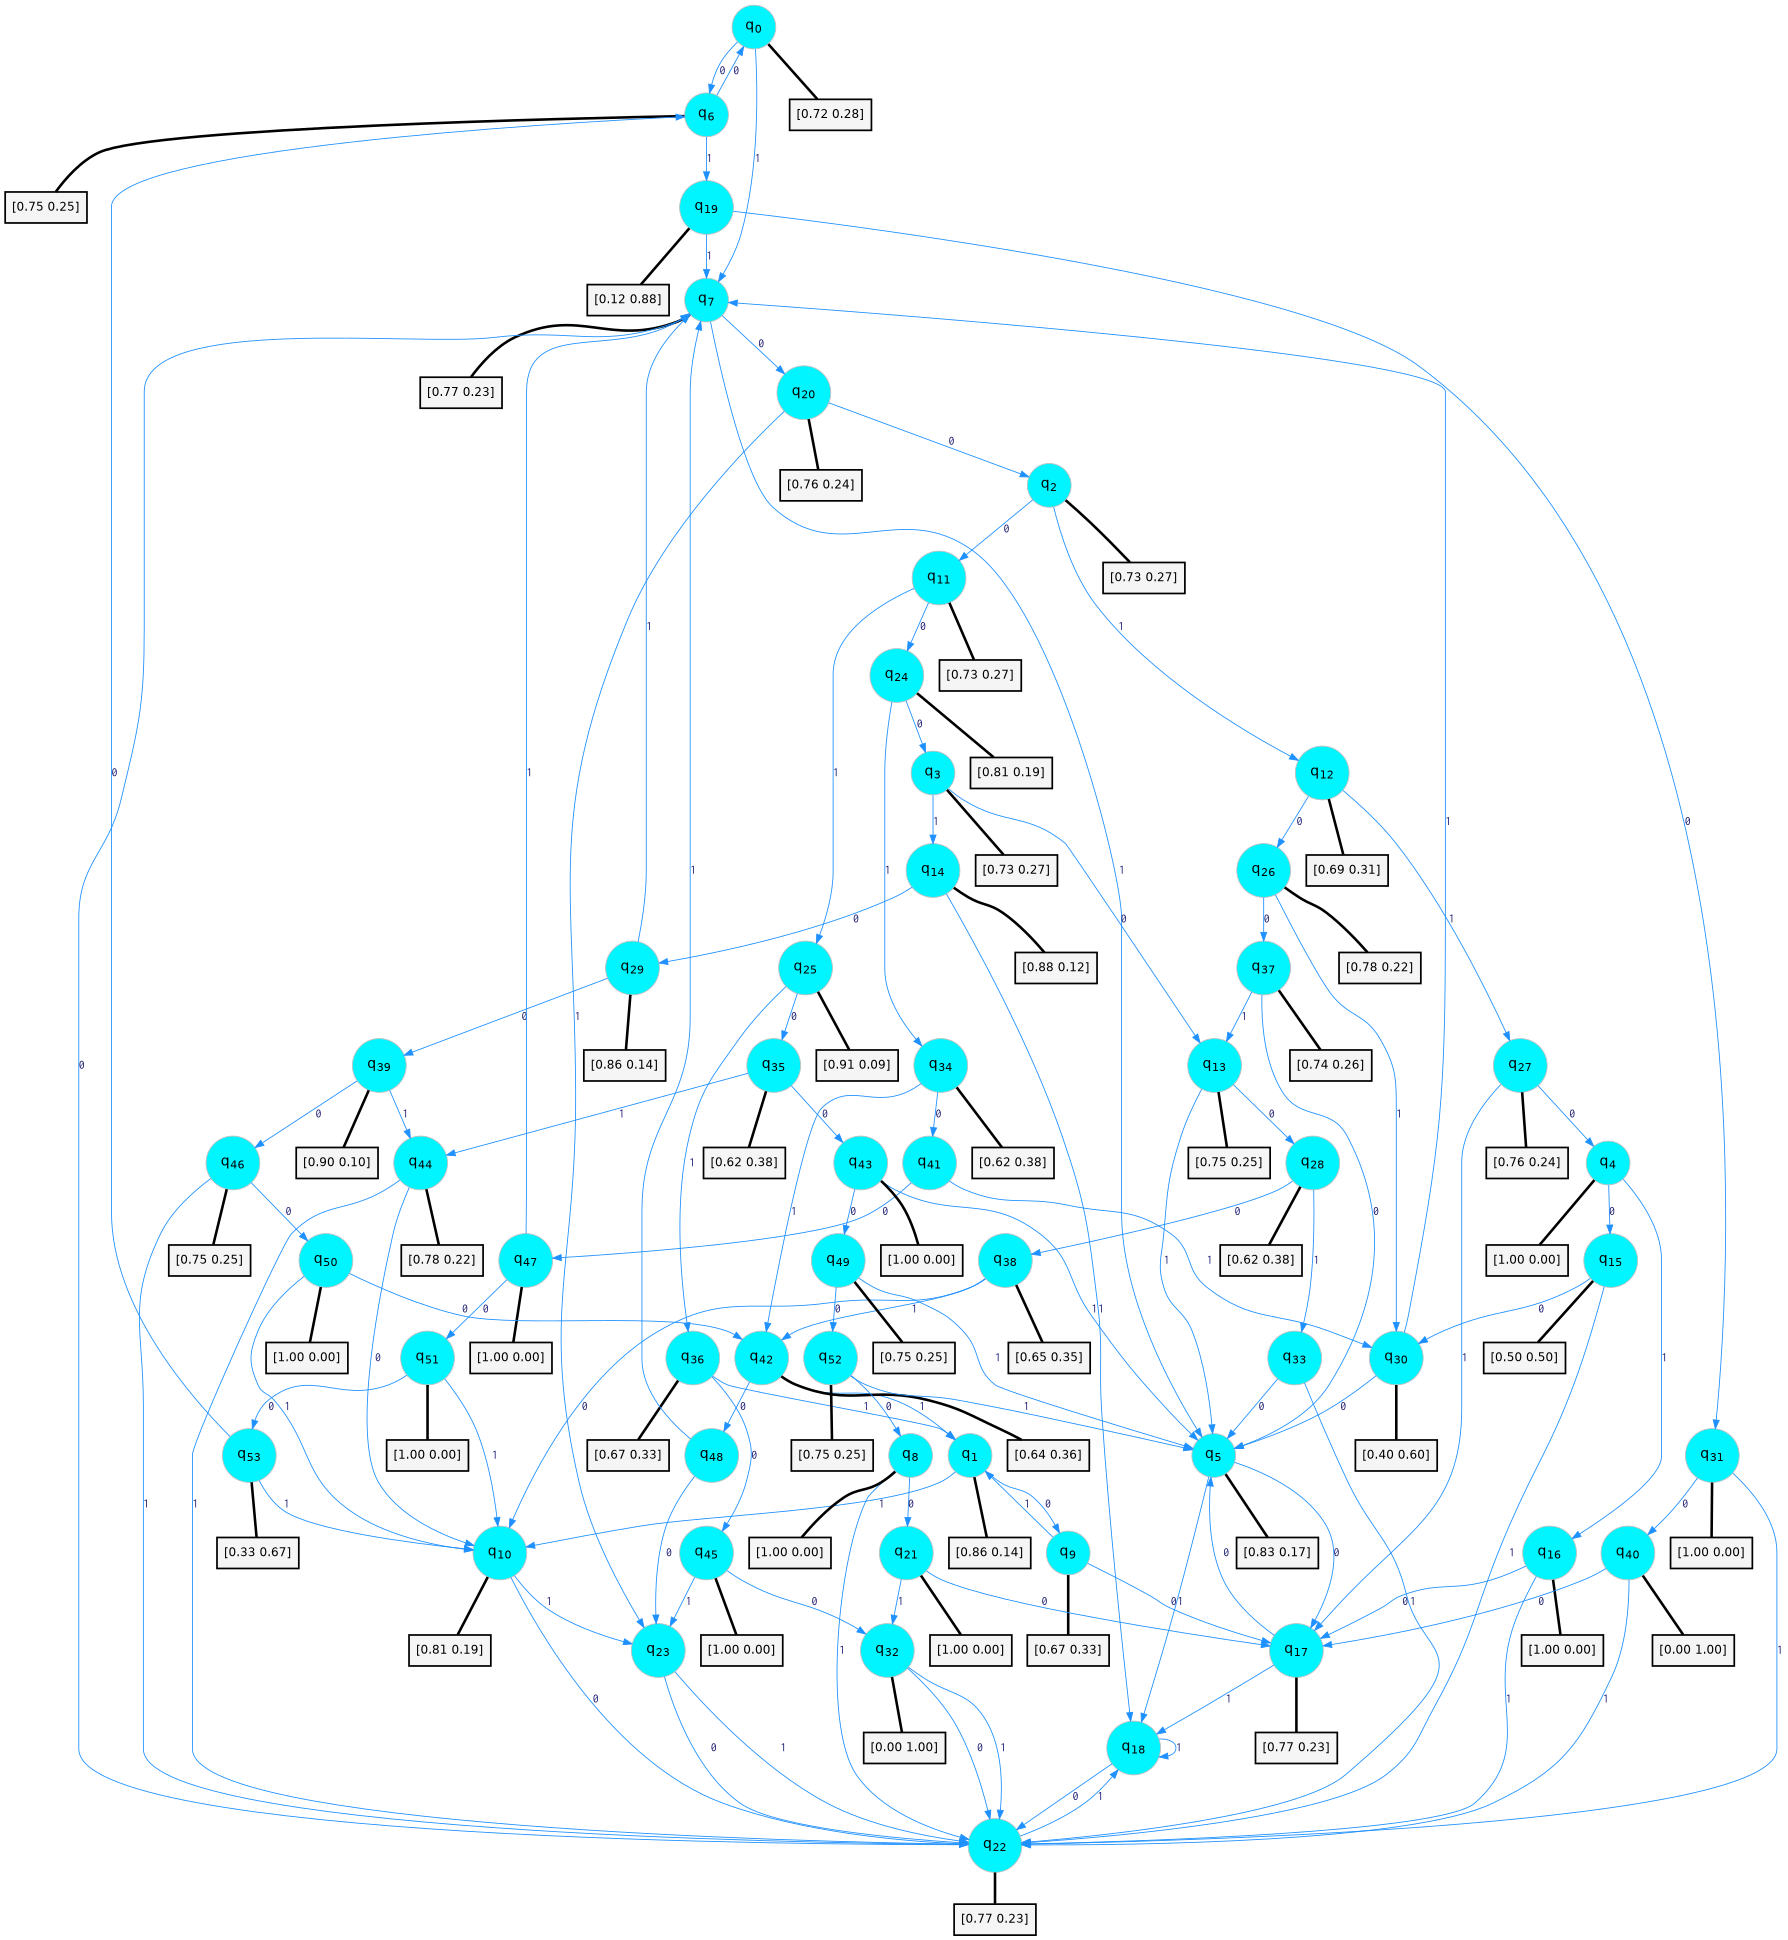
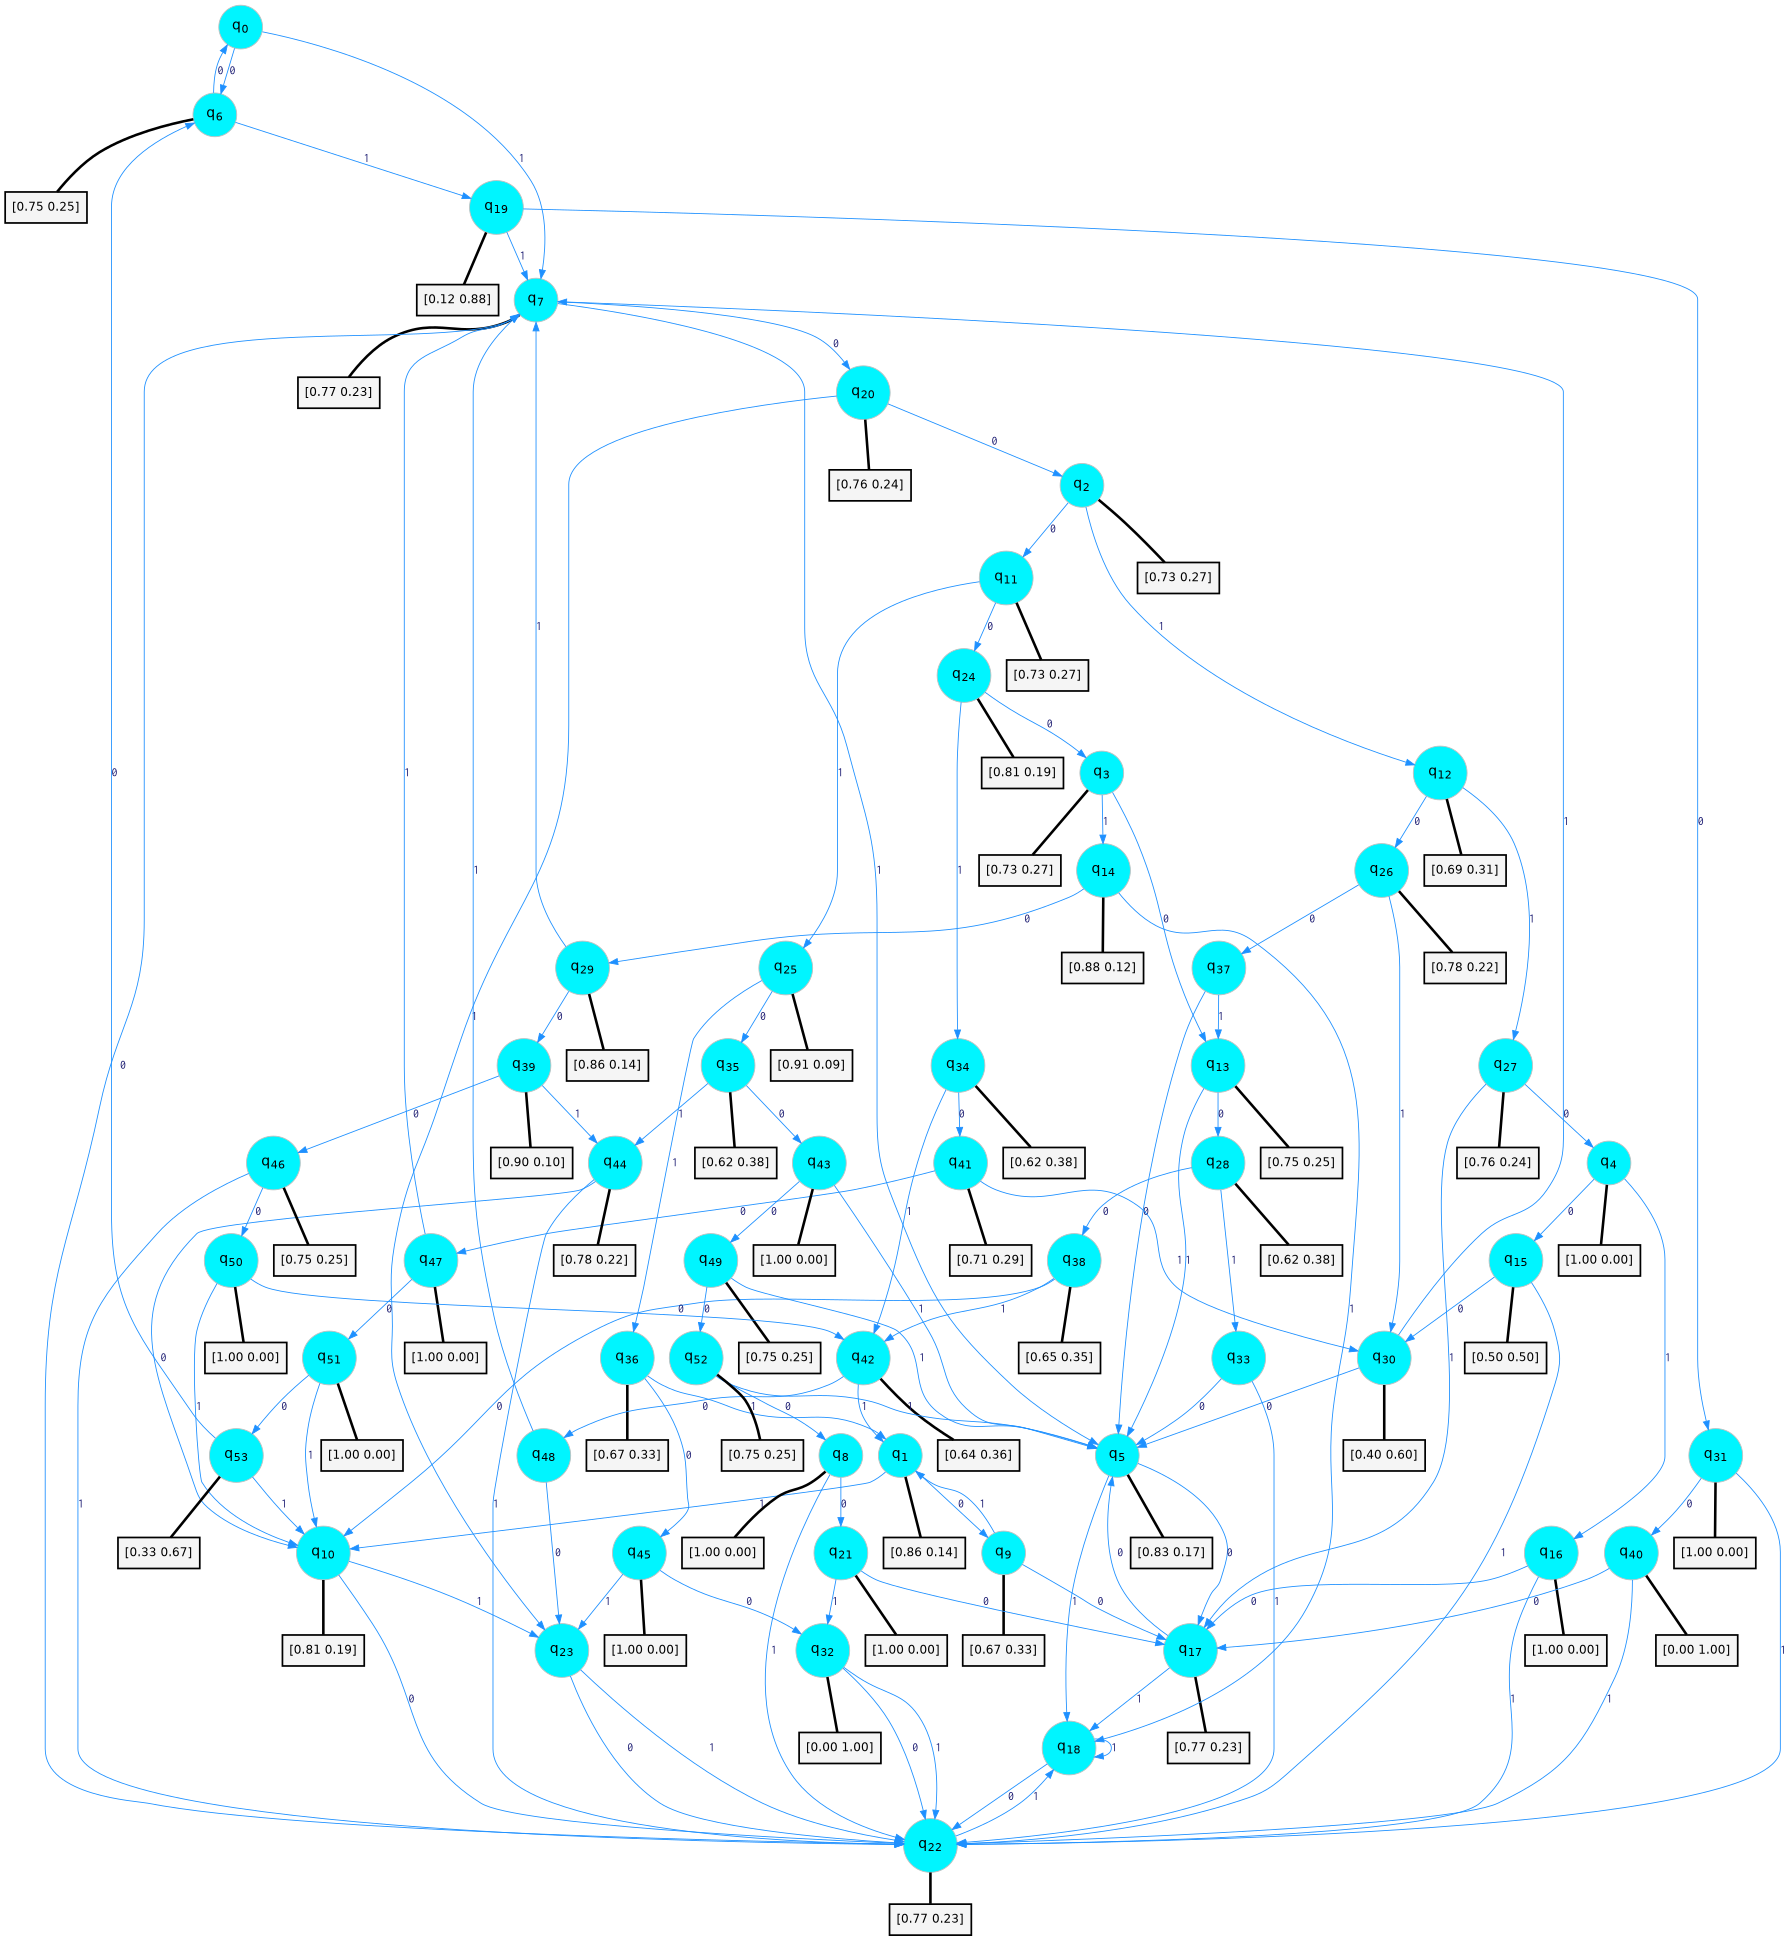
node "[0.72 0.28]": removed
node "[0.74 0.26]": removed
node "[0.71 0.29]": added
